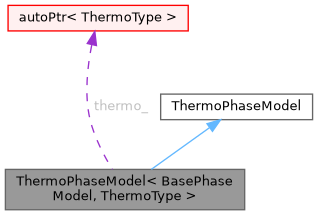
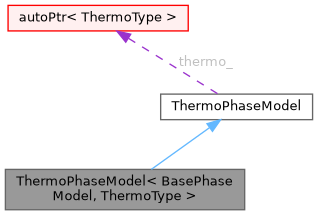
edge "ThermoPhaseModel< BasePhase Model, ThermoType >" -> "autoPtr< ThermoType >": now "ThermoPhaseModel" -> "autoPtr< ThermoType >"
